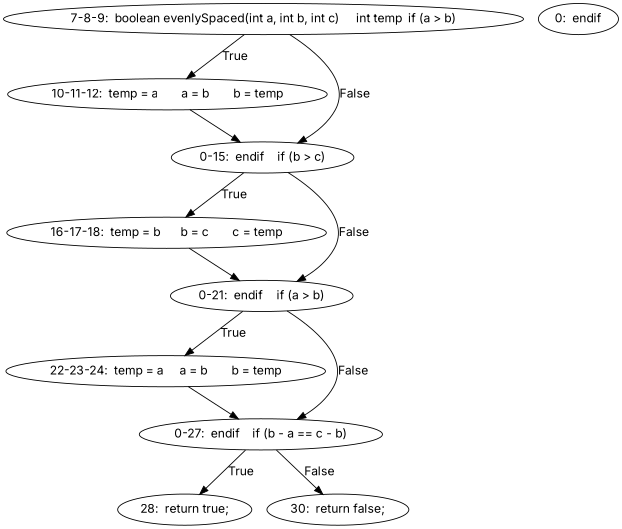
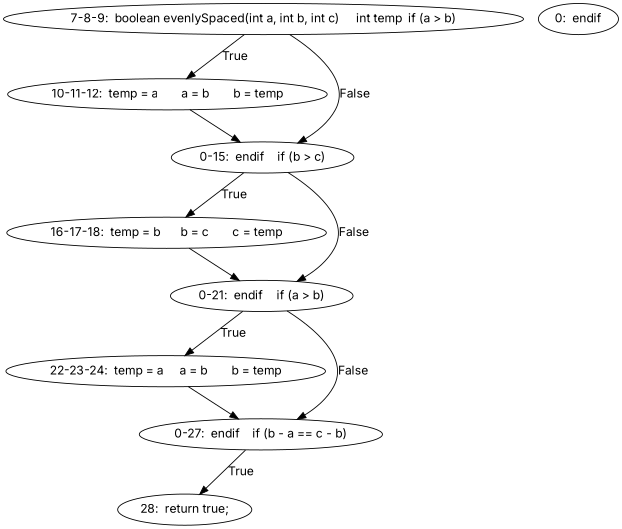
node "30:  return false;": removed
